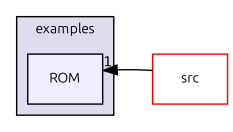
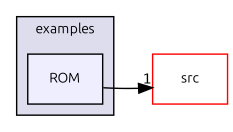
edge "src" -> "ROM": reversed
